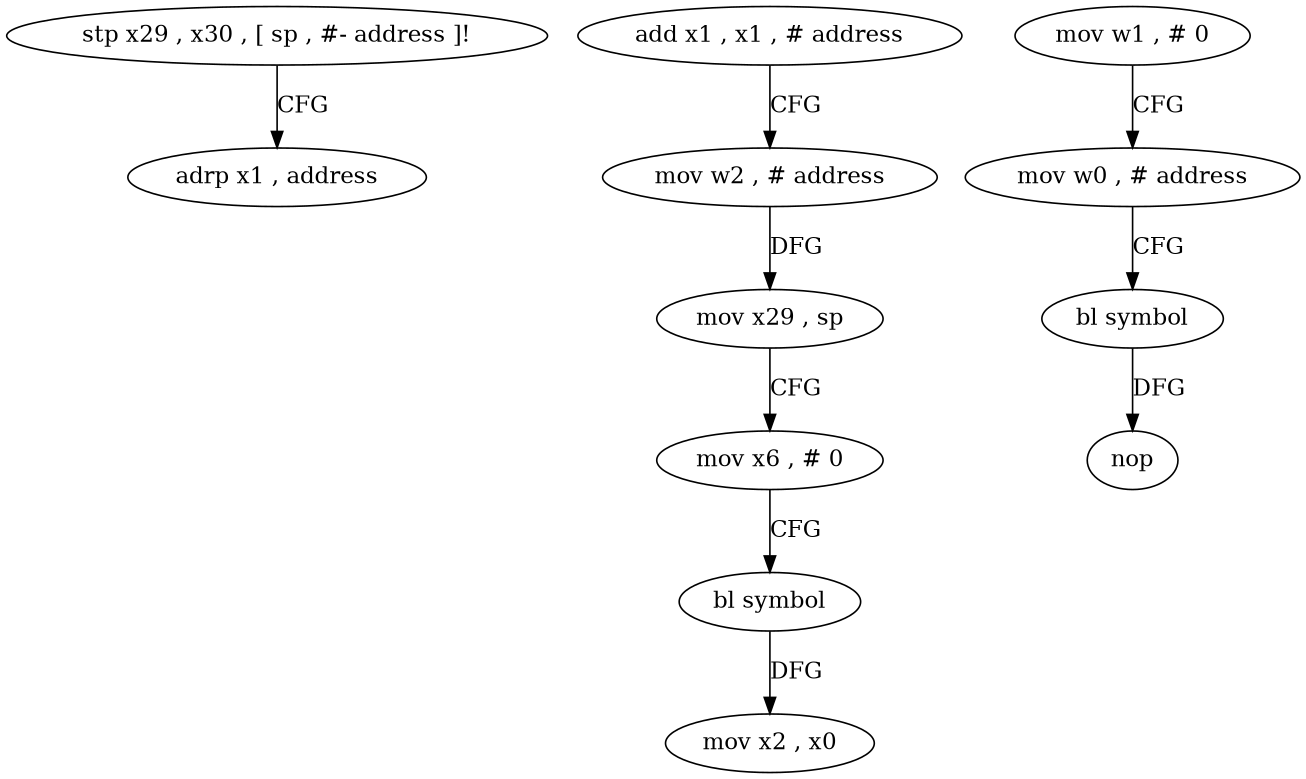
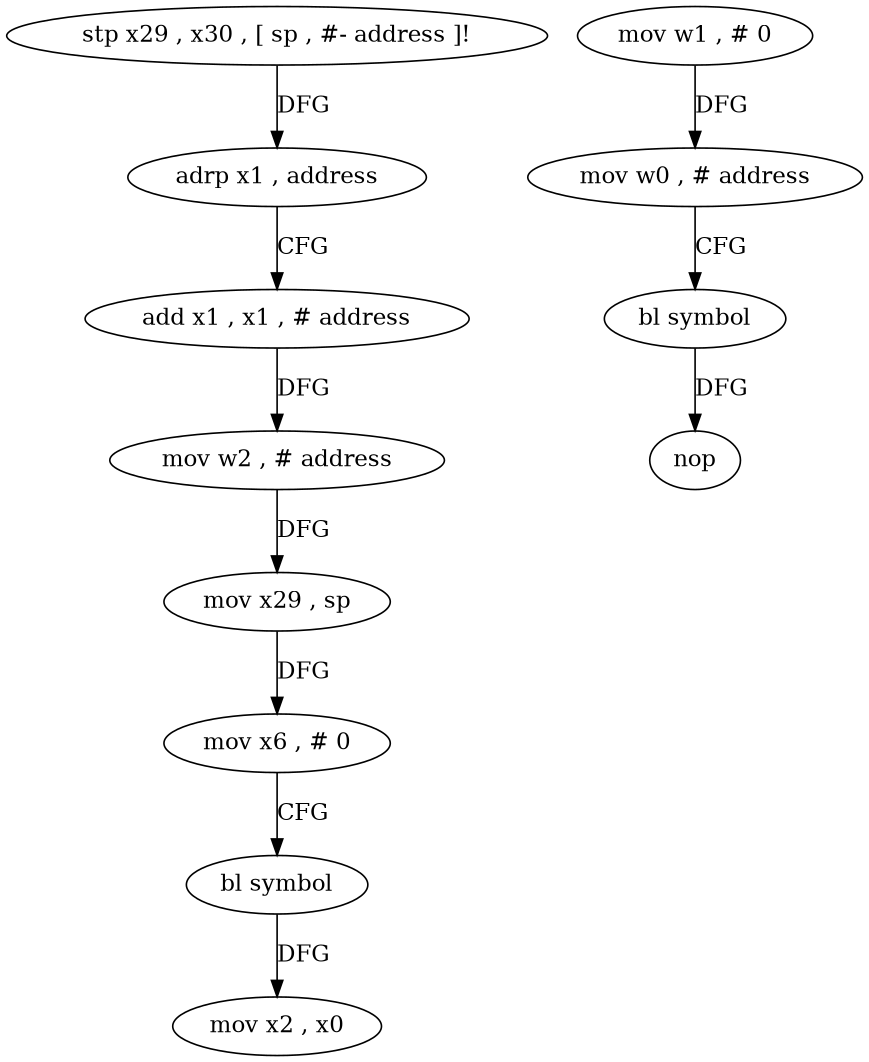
edge "stp x29 , x30 , [ sp , #- address ]!" -> "adrp x1 , address": label "CFG" -> "DFG"
edge "add x1 , x1 , # address" -> "mov w2 , # address": label "CFG" -> "DFG"
edge "mov w1 , # 0" -> "mov w0 , # address": label "CFG" -> "DFG"
edge "adrp x1 , address" -> "add x1 , x1 , # address": added, label "CFG"
edge "mov x29 , sp" -> "mov x6 , # 0": label "CFG" -> "DFG"
